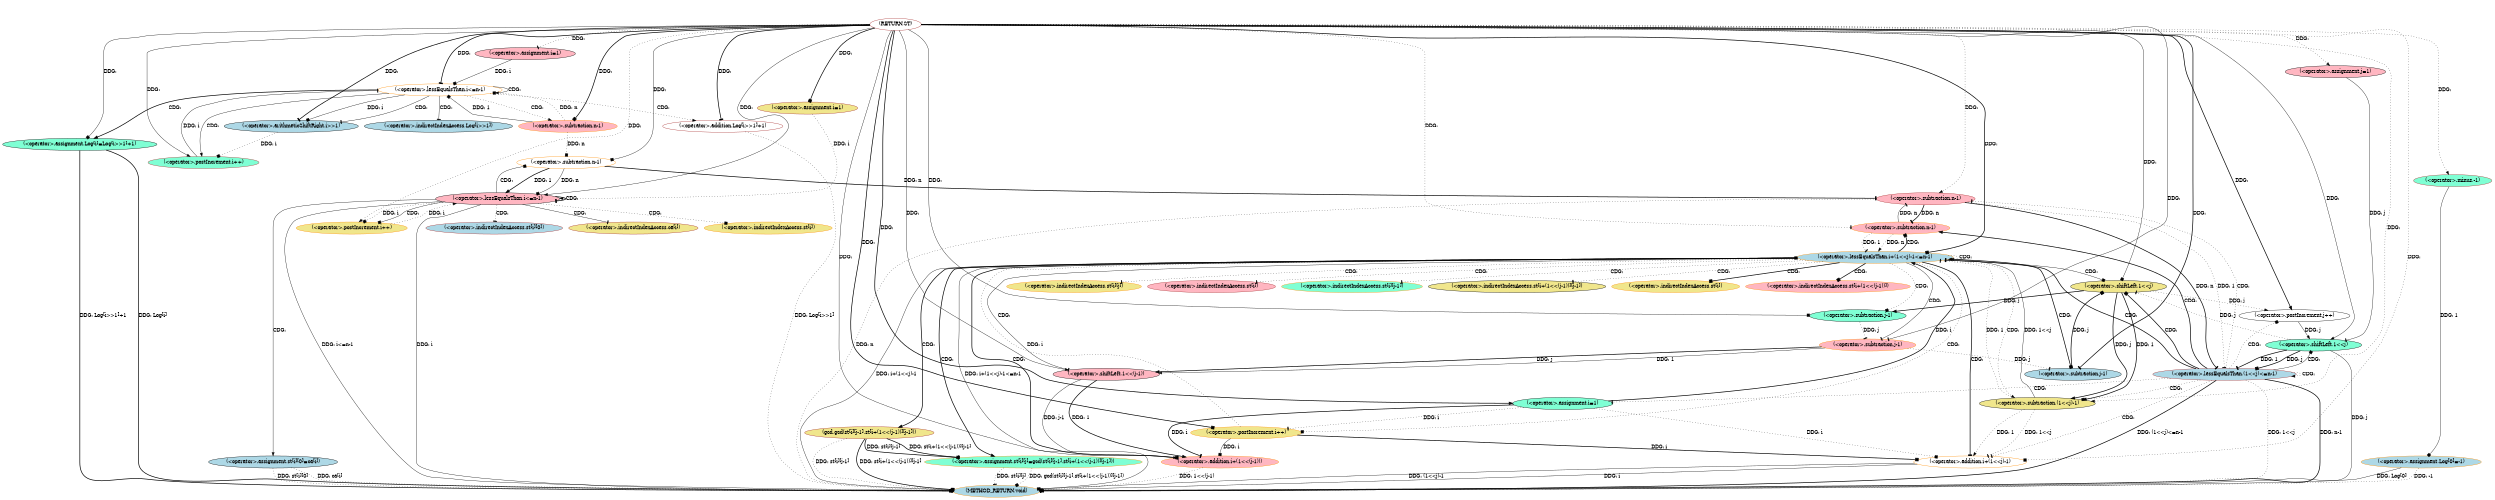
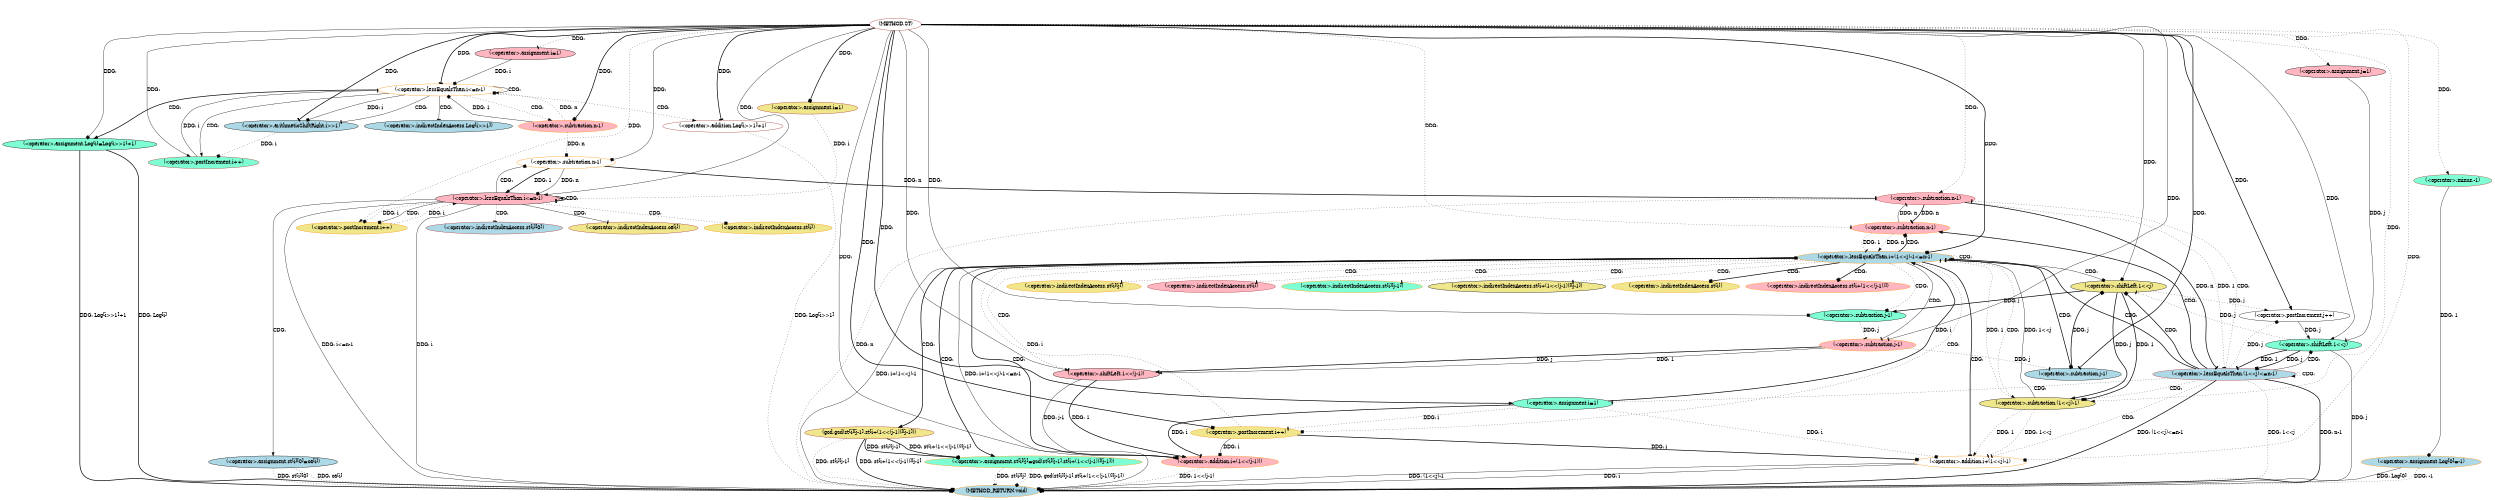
node "(RETURN,ST)": label "(RETURN,ST)" -> "(METHOD,ST)"
edge "(<operator>.lessEqualsThan,i+(1<<j)-1<=n-1)" -> "(<operator>.shiftLeft,1<<(j-1))": style solid -> dotted
edge "(<operator>.lessEqualsThan,(1<<j)<=n-1)" -> "(<operator>.postIncrement,j++)": label "CDG: " -> "DDG: j"
